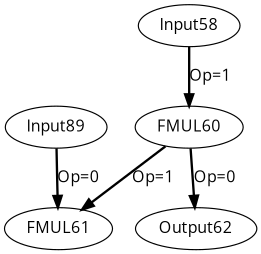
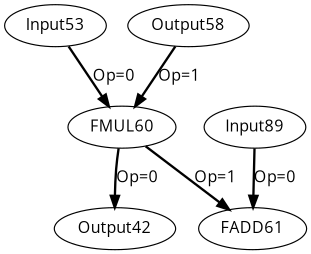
node "Input53": added
node "Input58": label "Input58" -> "Output58"
node "FMUL61": label "FMUL61" -> "FADD61"
node "Output62": label "Output62" -> "Output42"
